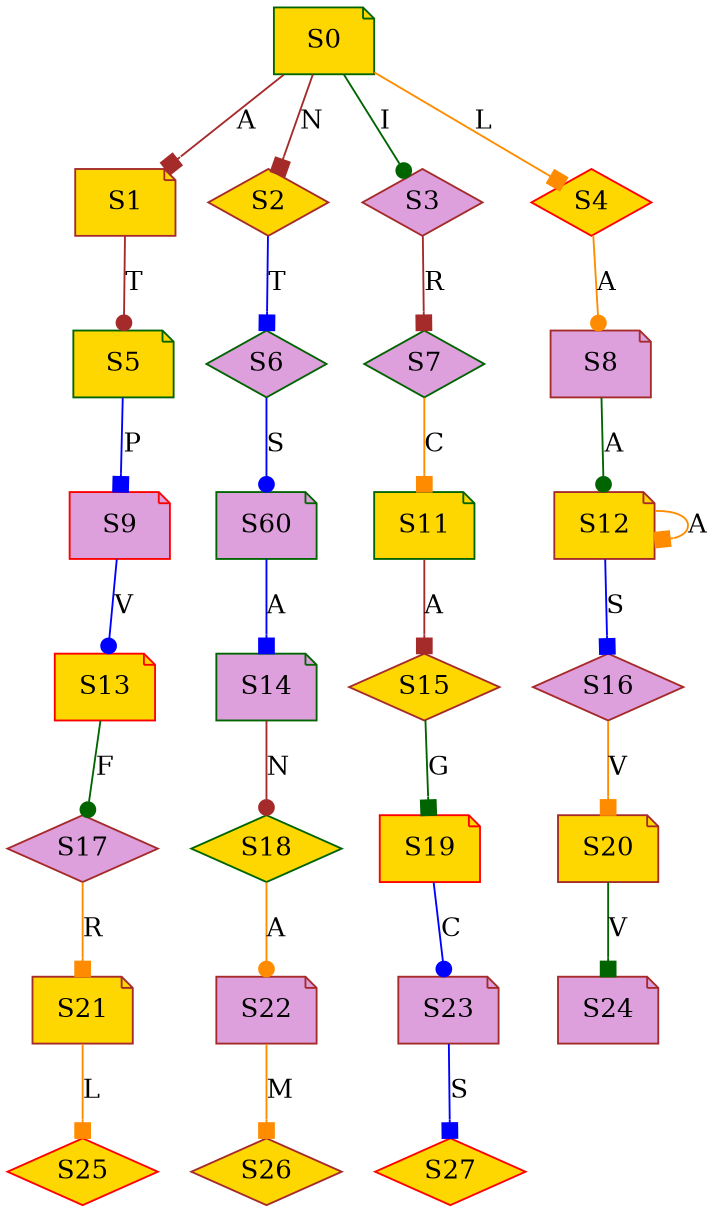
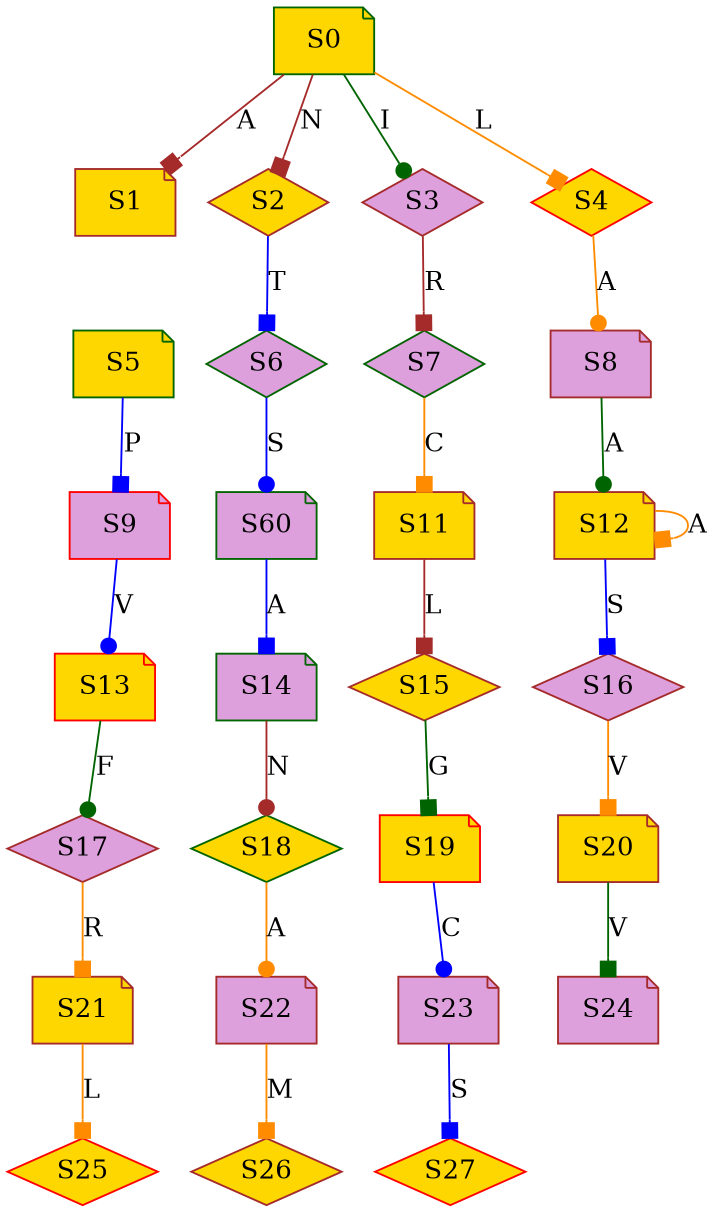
edge "S1" -> "S5": removed, label "T"
node "S11": color darkgreen -> brown
edge "S11" -> "S15": label "A" -> "L"
